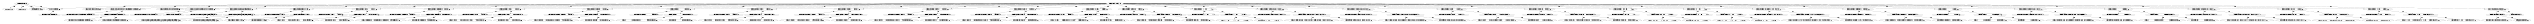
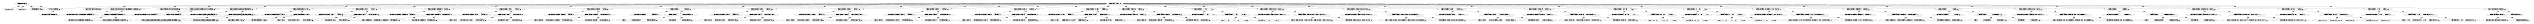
edge "(METHOD,printUsage)" -> "(MODIFIER,PRIVATE)": reversed
